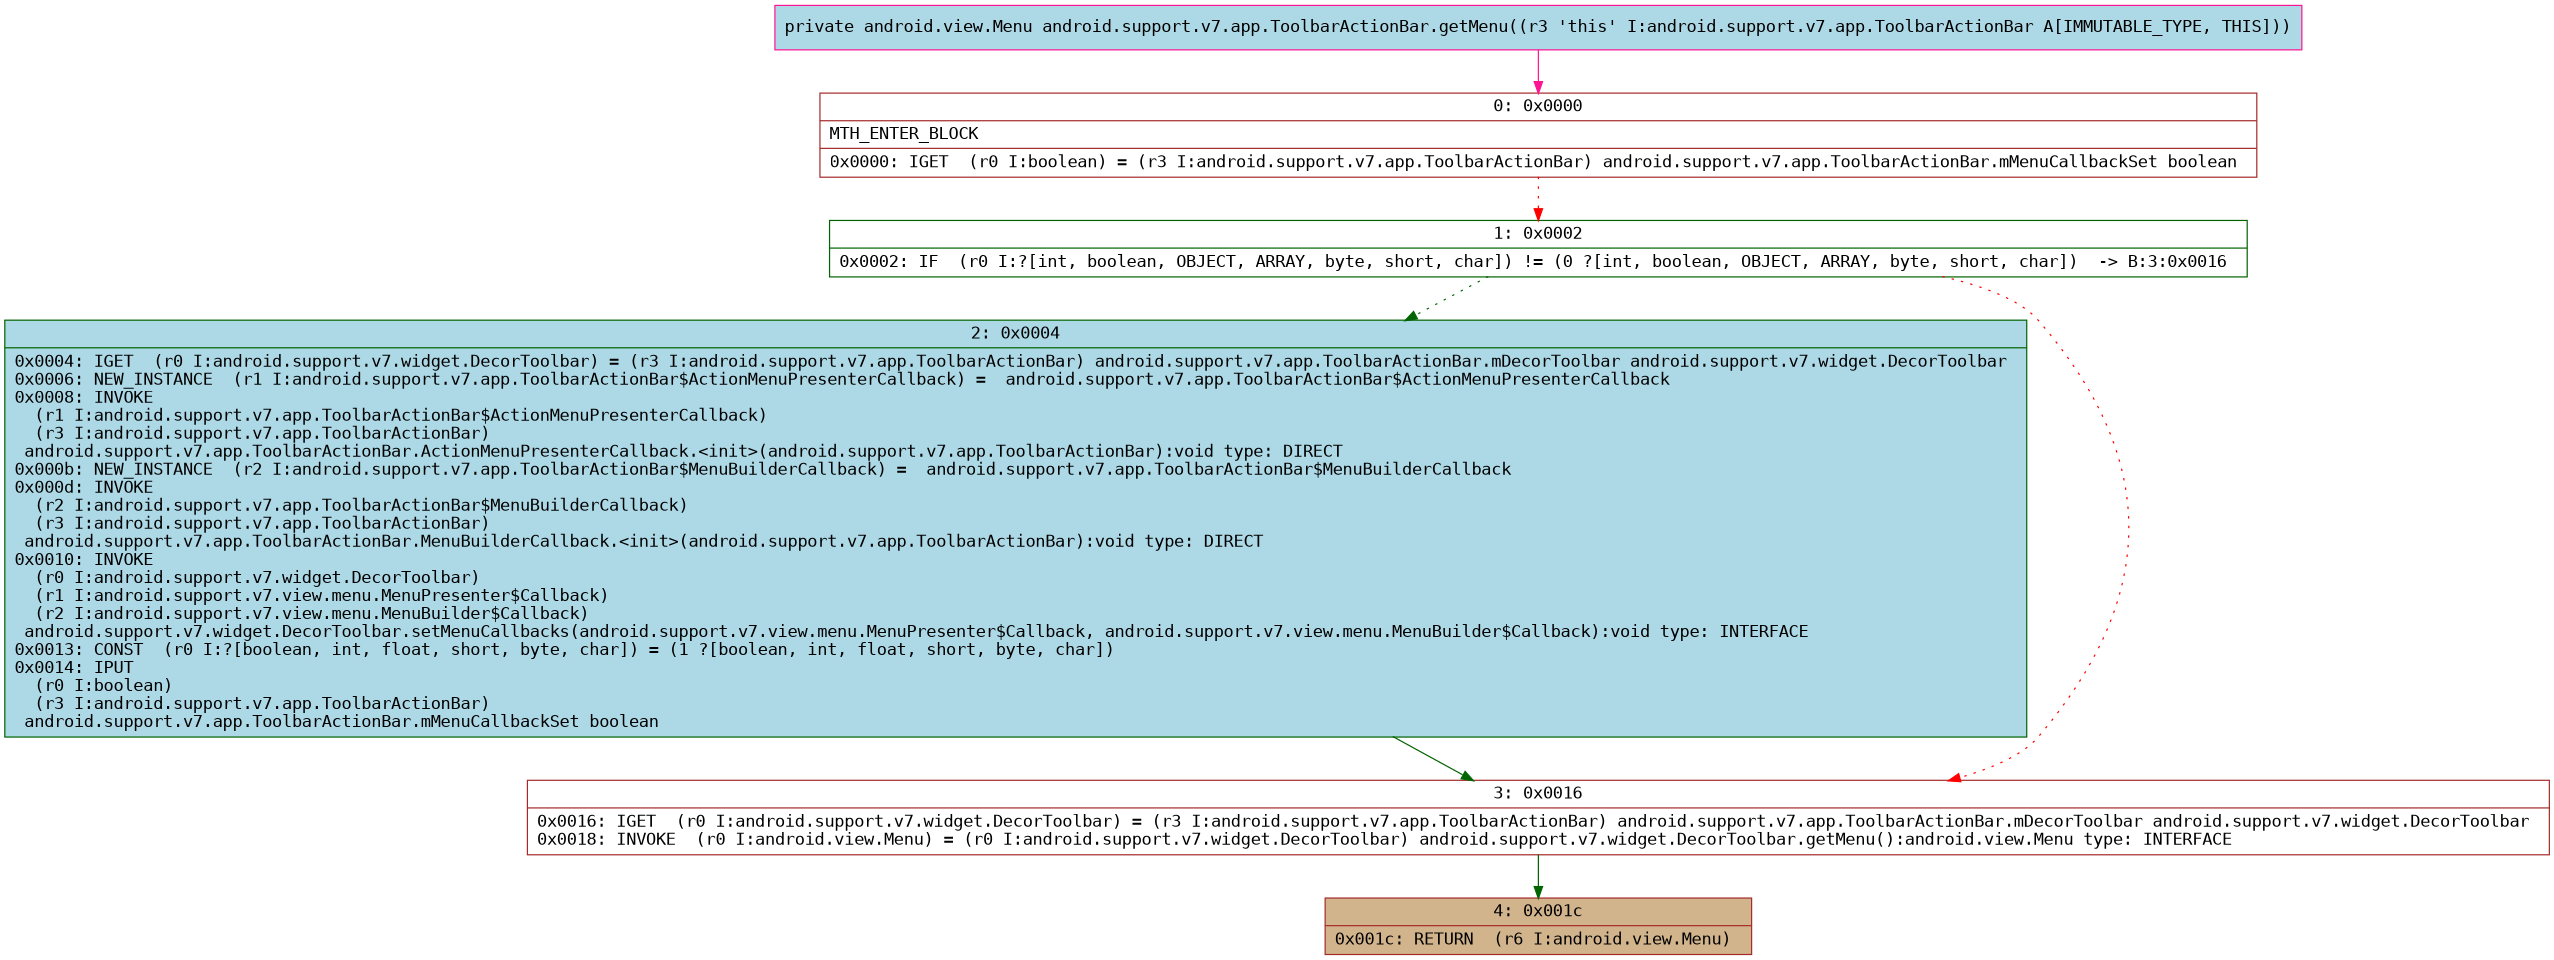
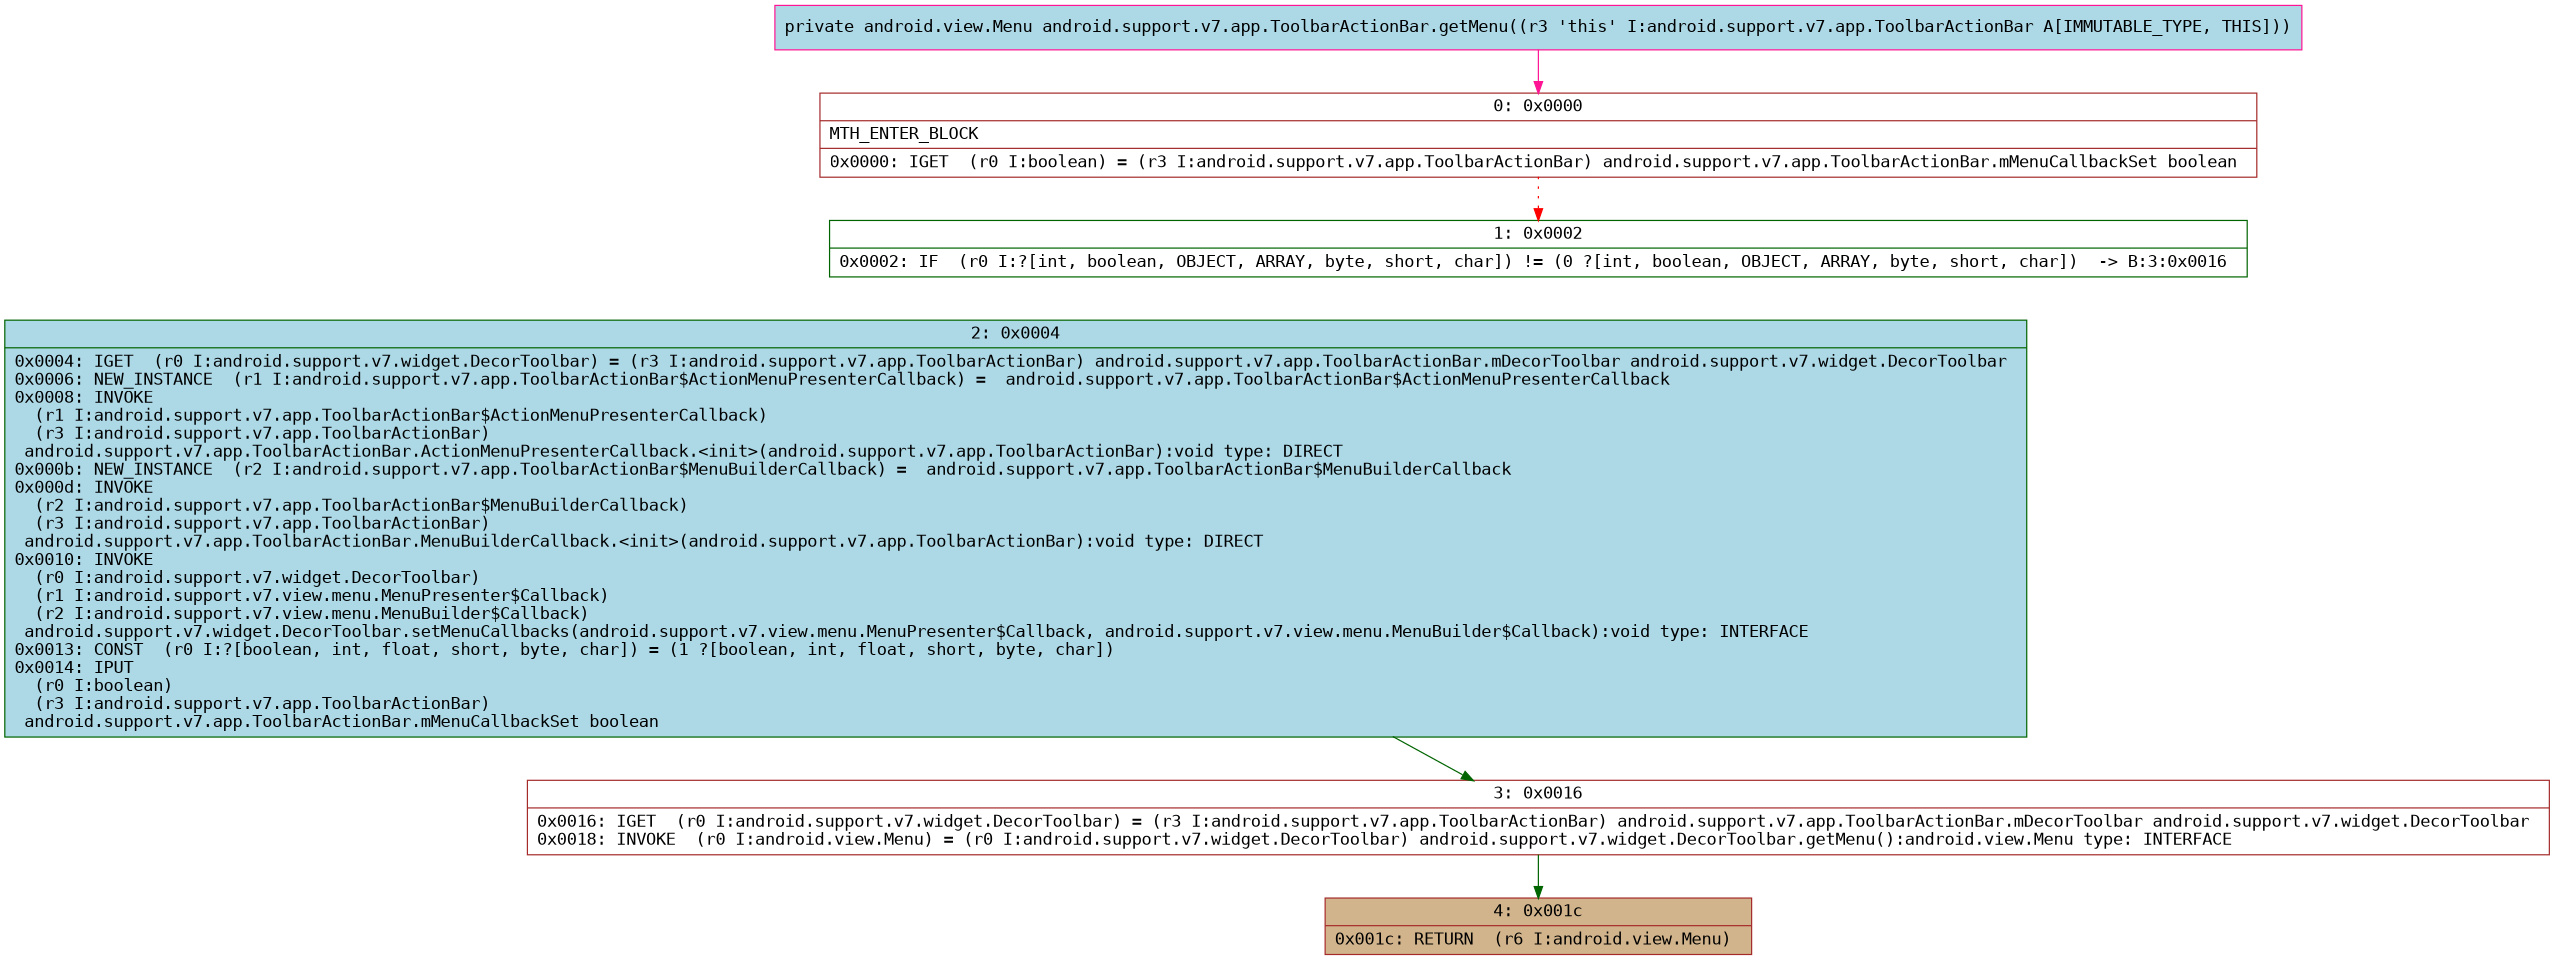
edge "1: 0x0002" -> "2: 0x0004": removed
edge "1: 0x0002" -> "3: 0x0016": removed
